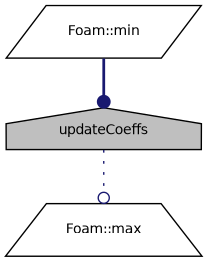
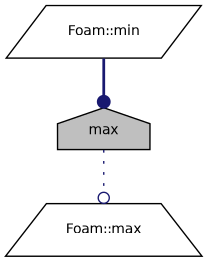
node "updateCoeffs": label "updateCoeffs" -> "max"
